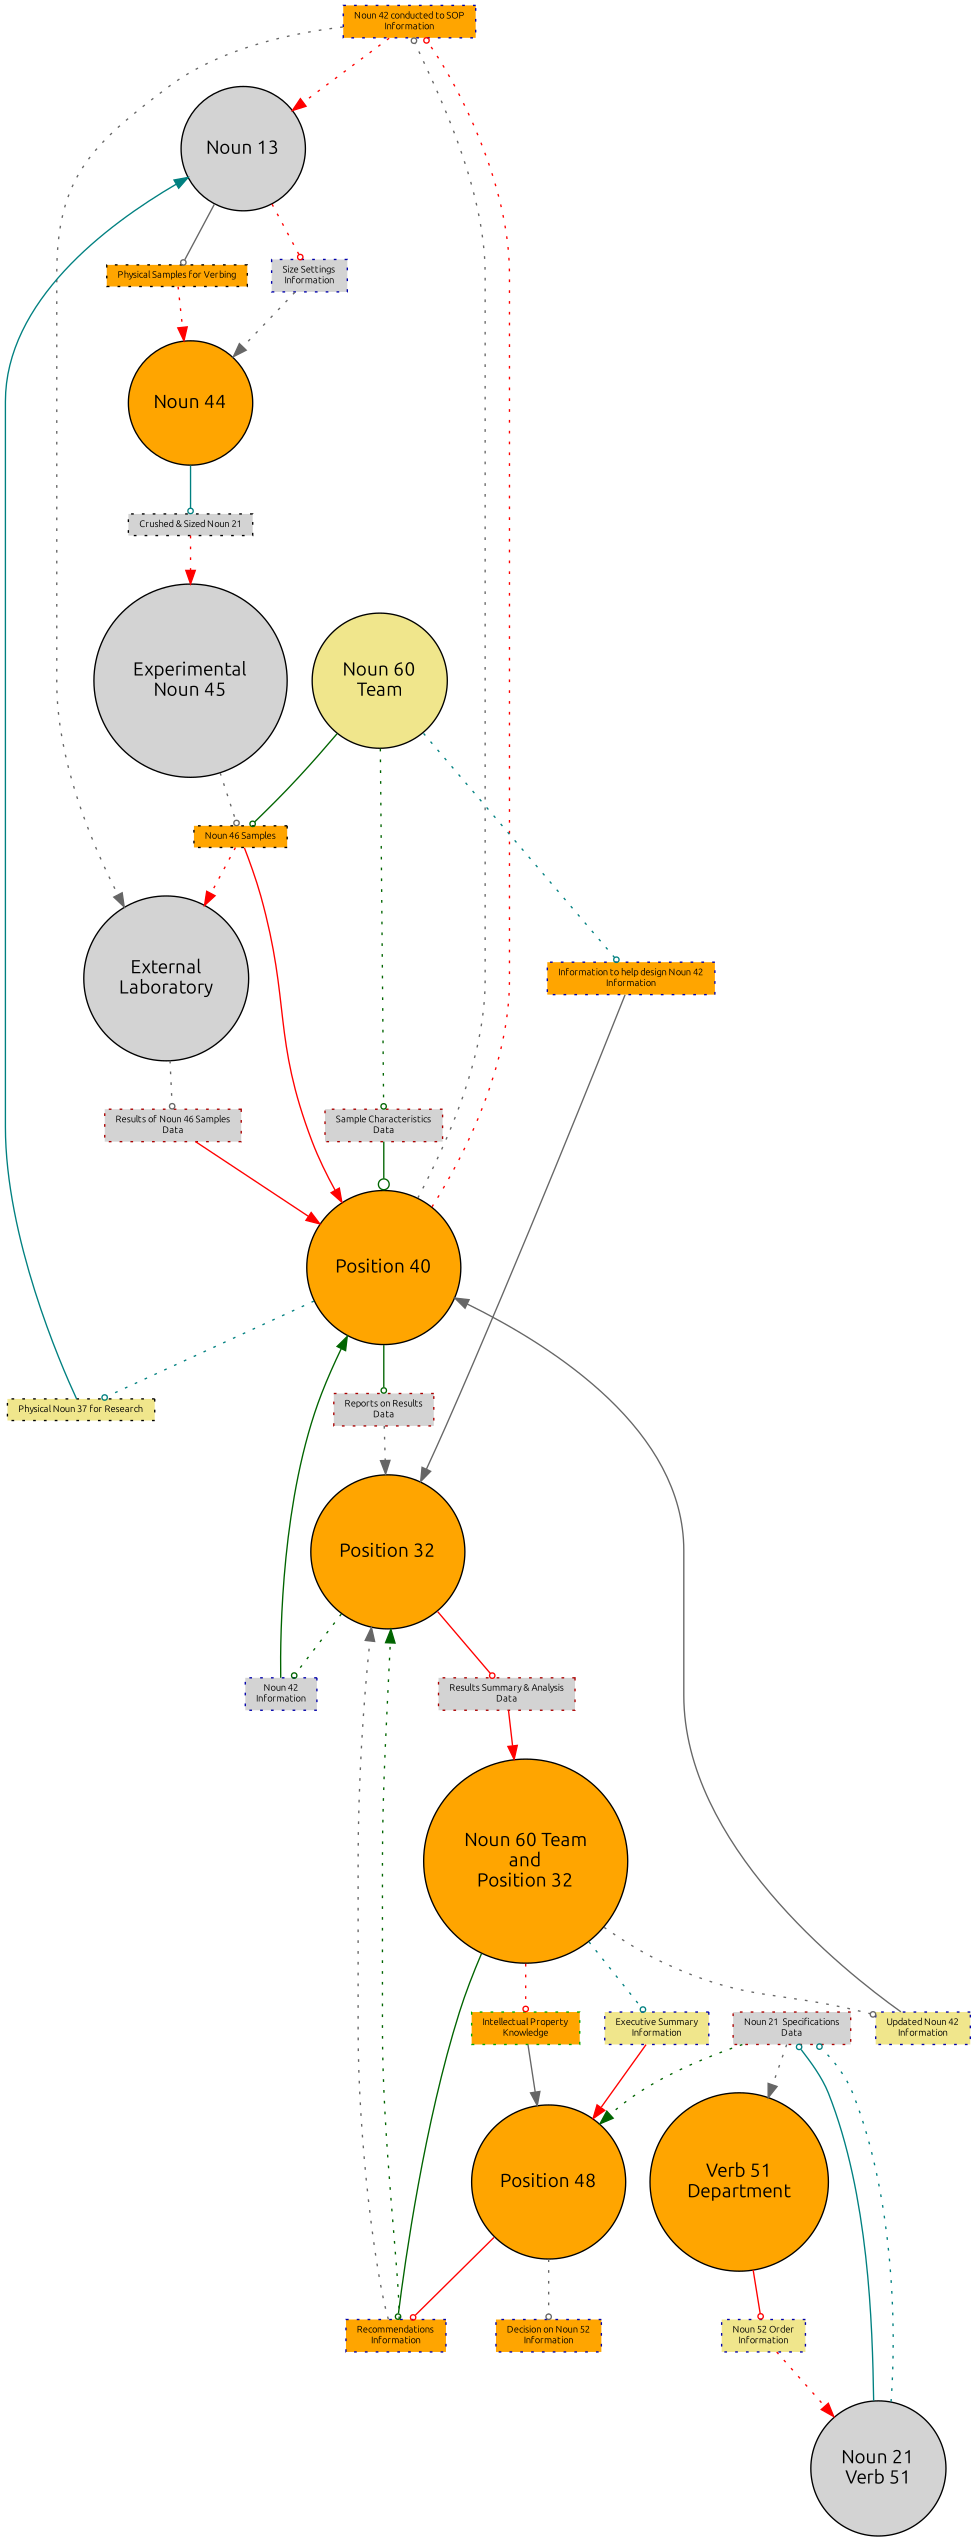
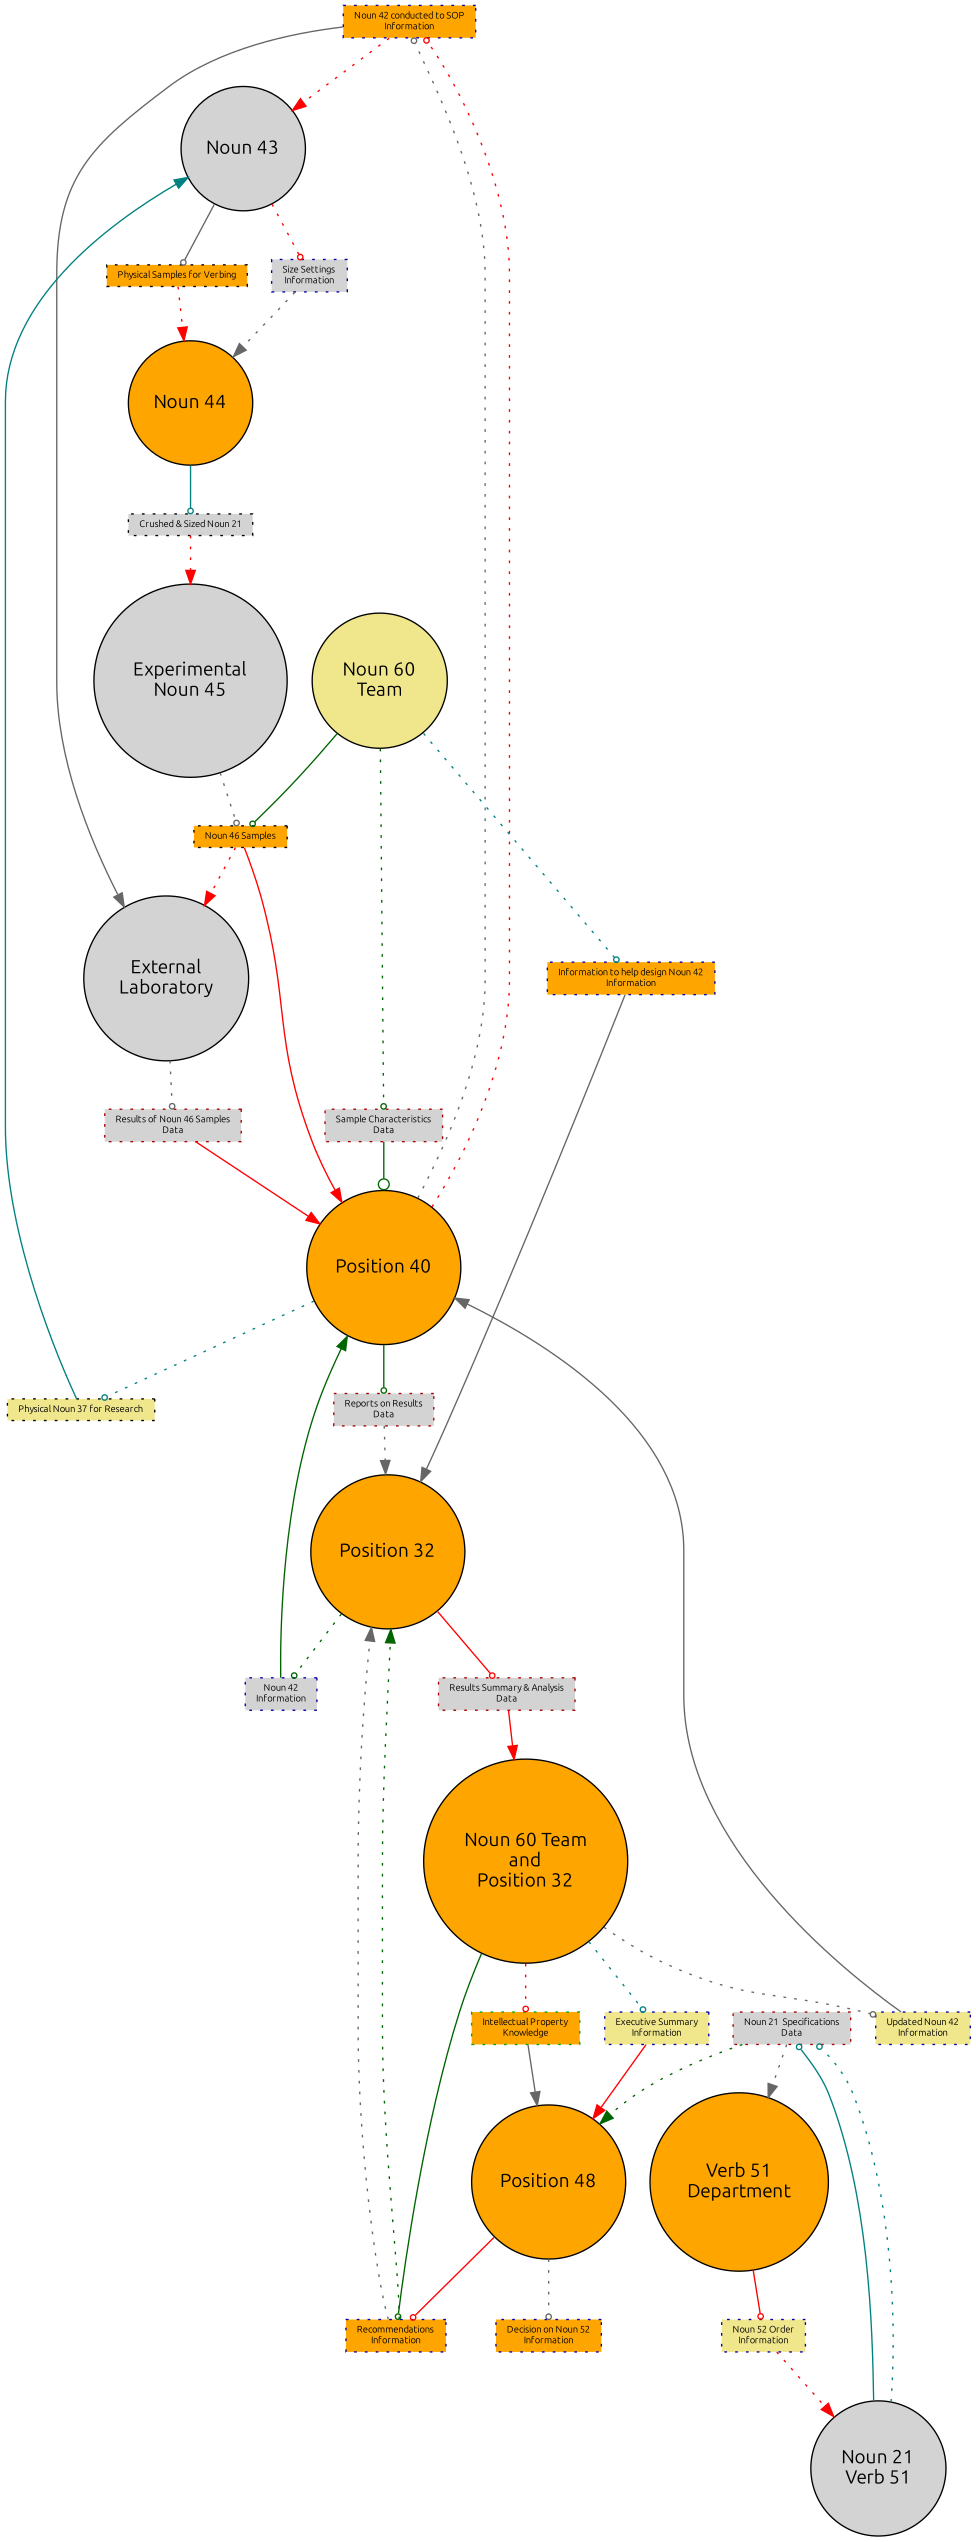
node "Noun 13": label "Noun 13" -> "Noun 43"
edge "Noun 42 conducted to SOP Information" -> "External Laboratory": style dotted -> solid
